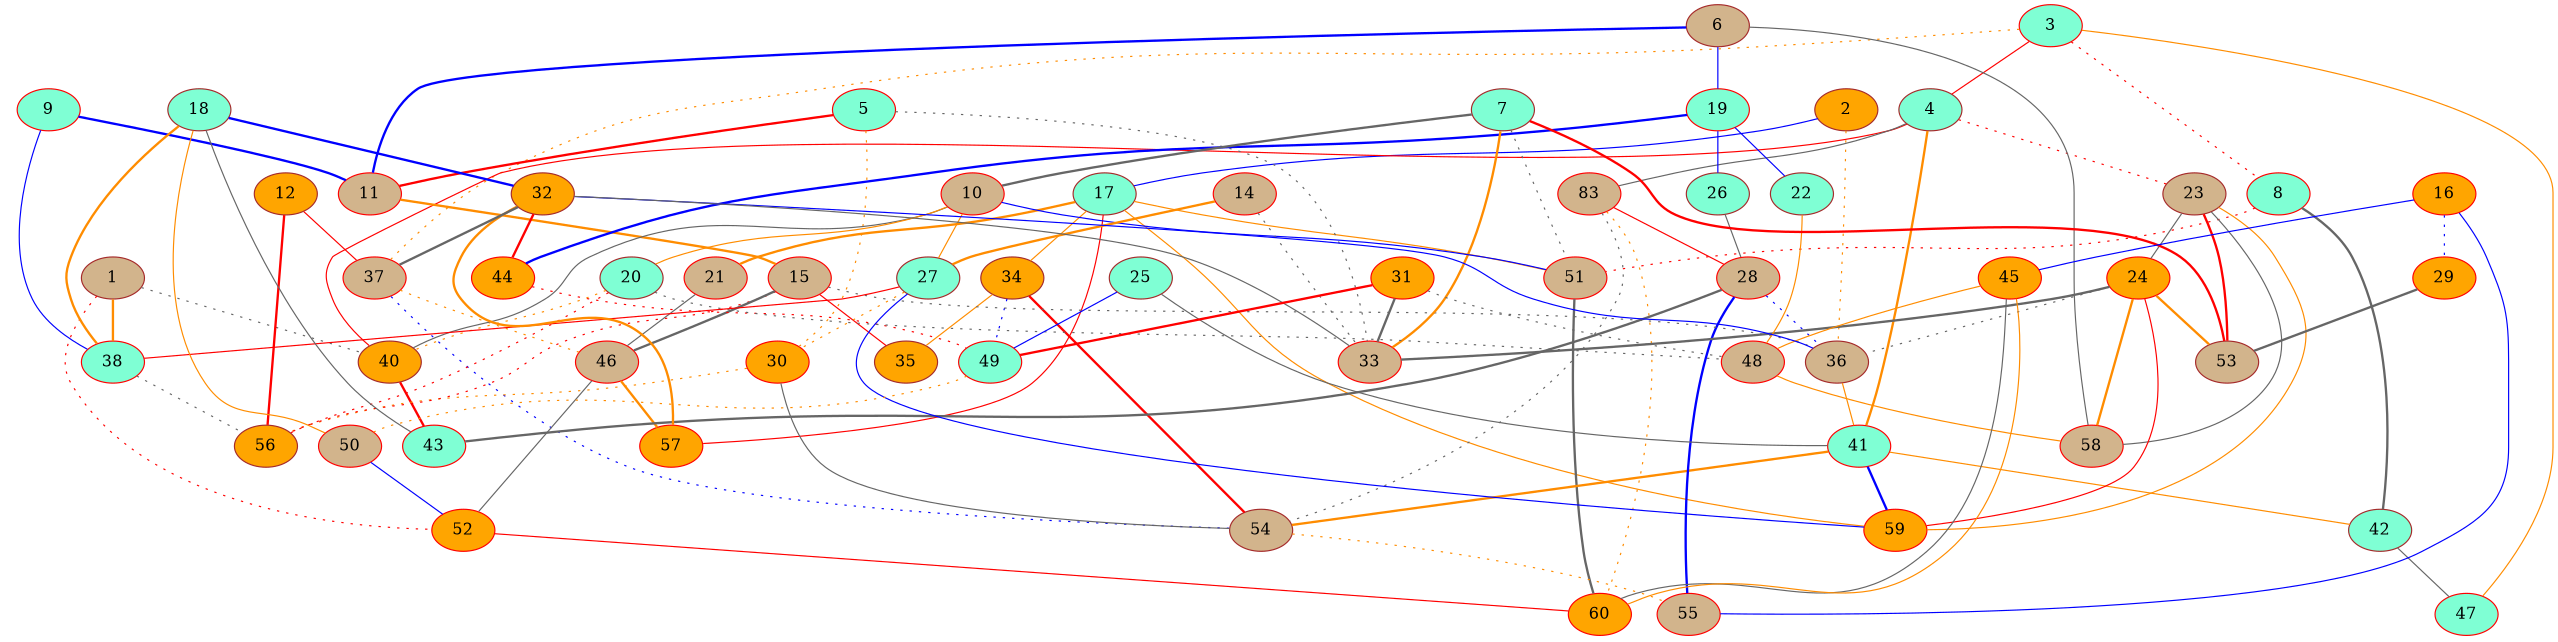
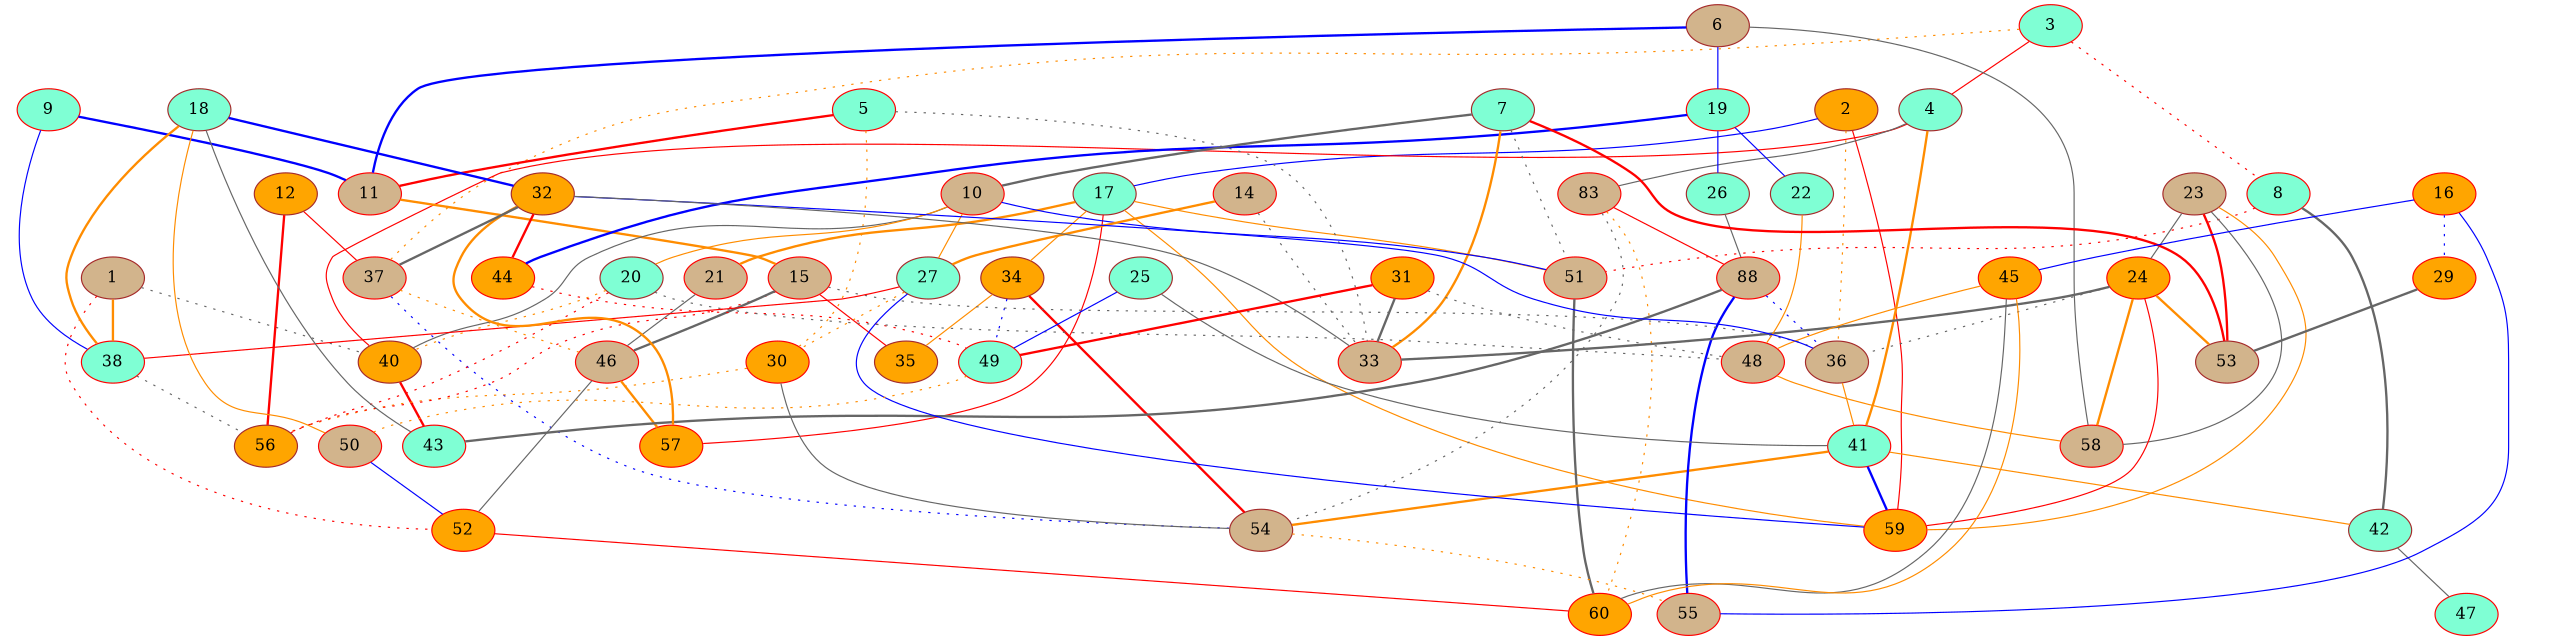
edge "4" -- "23": removed
edge "3" -- "47": removed
node "28": label "28" -> "88"
edge "2" -- "59": added
